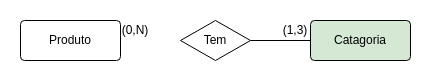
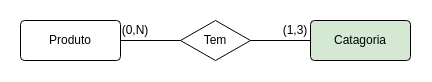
edge "Produto" -- "Tem": added
